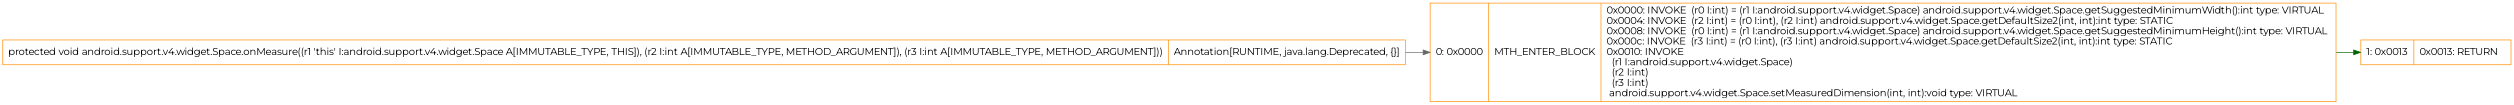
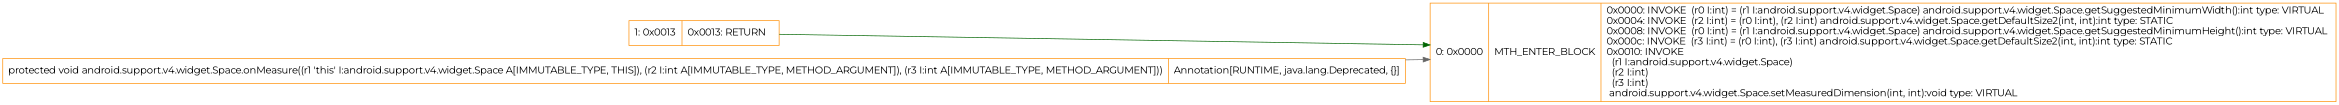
edge "0: 0x0000" -> "1: 0x0013": reversed
